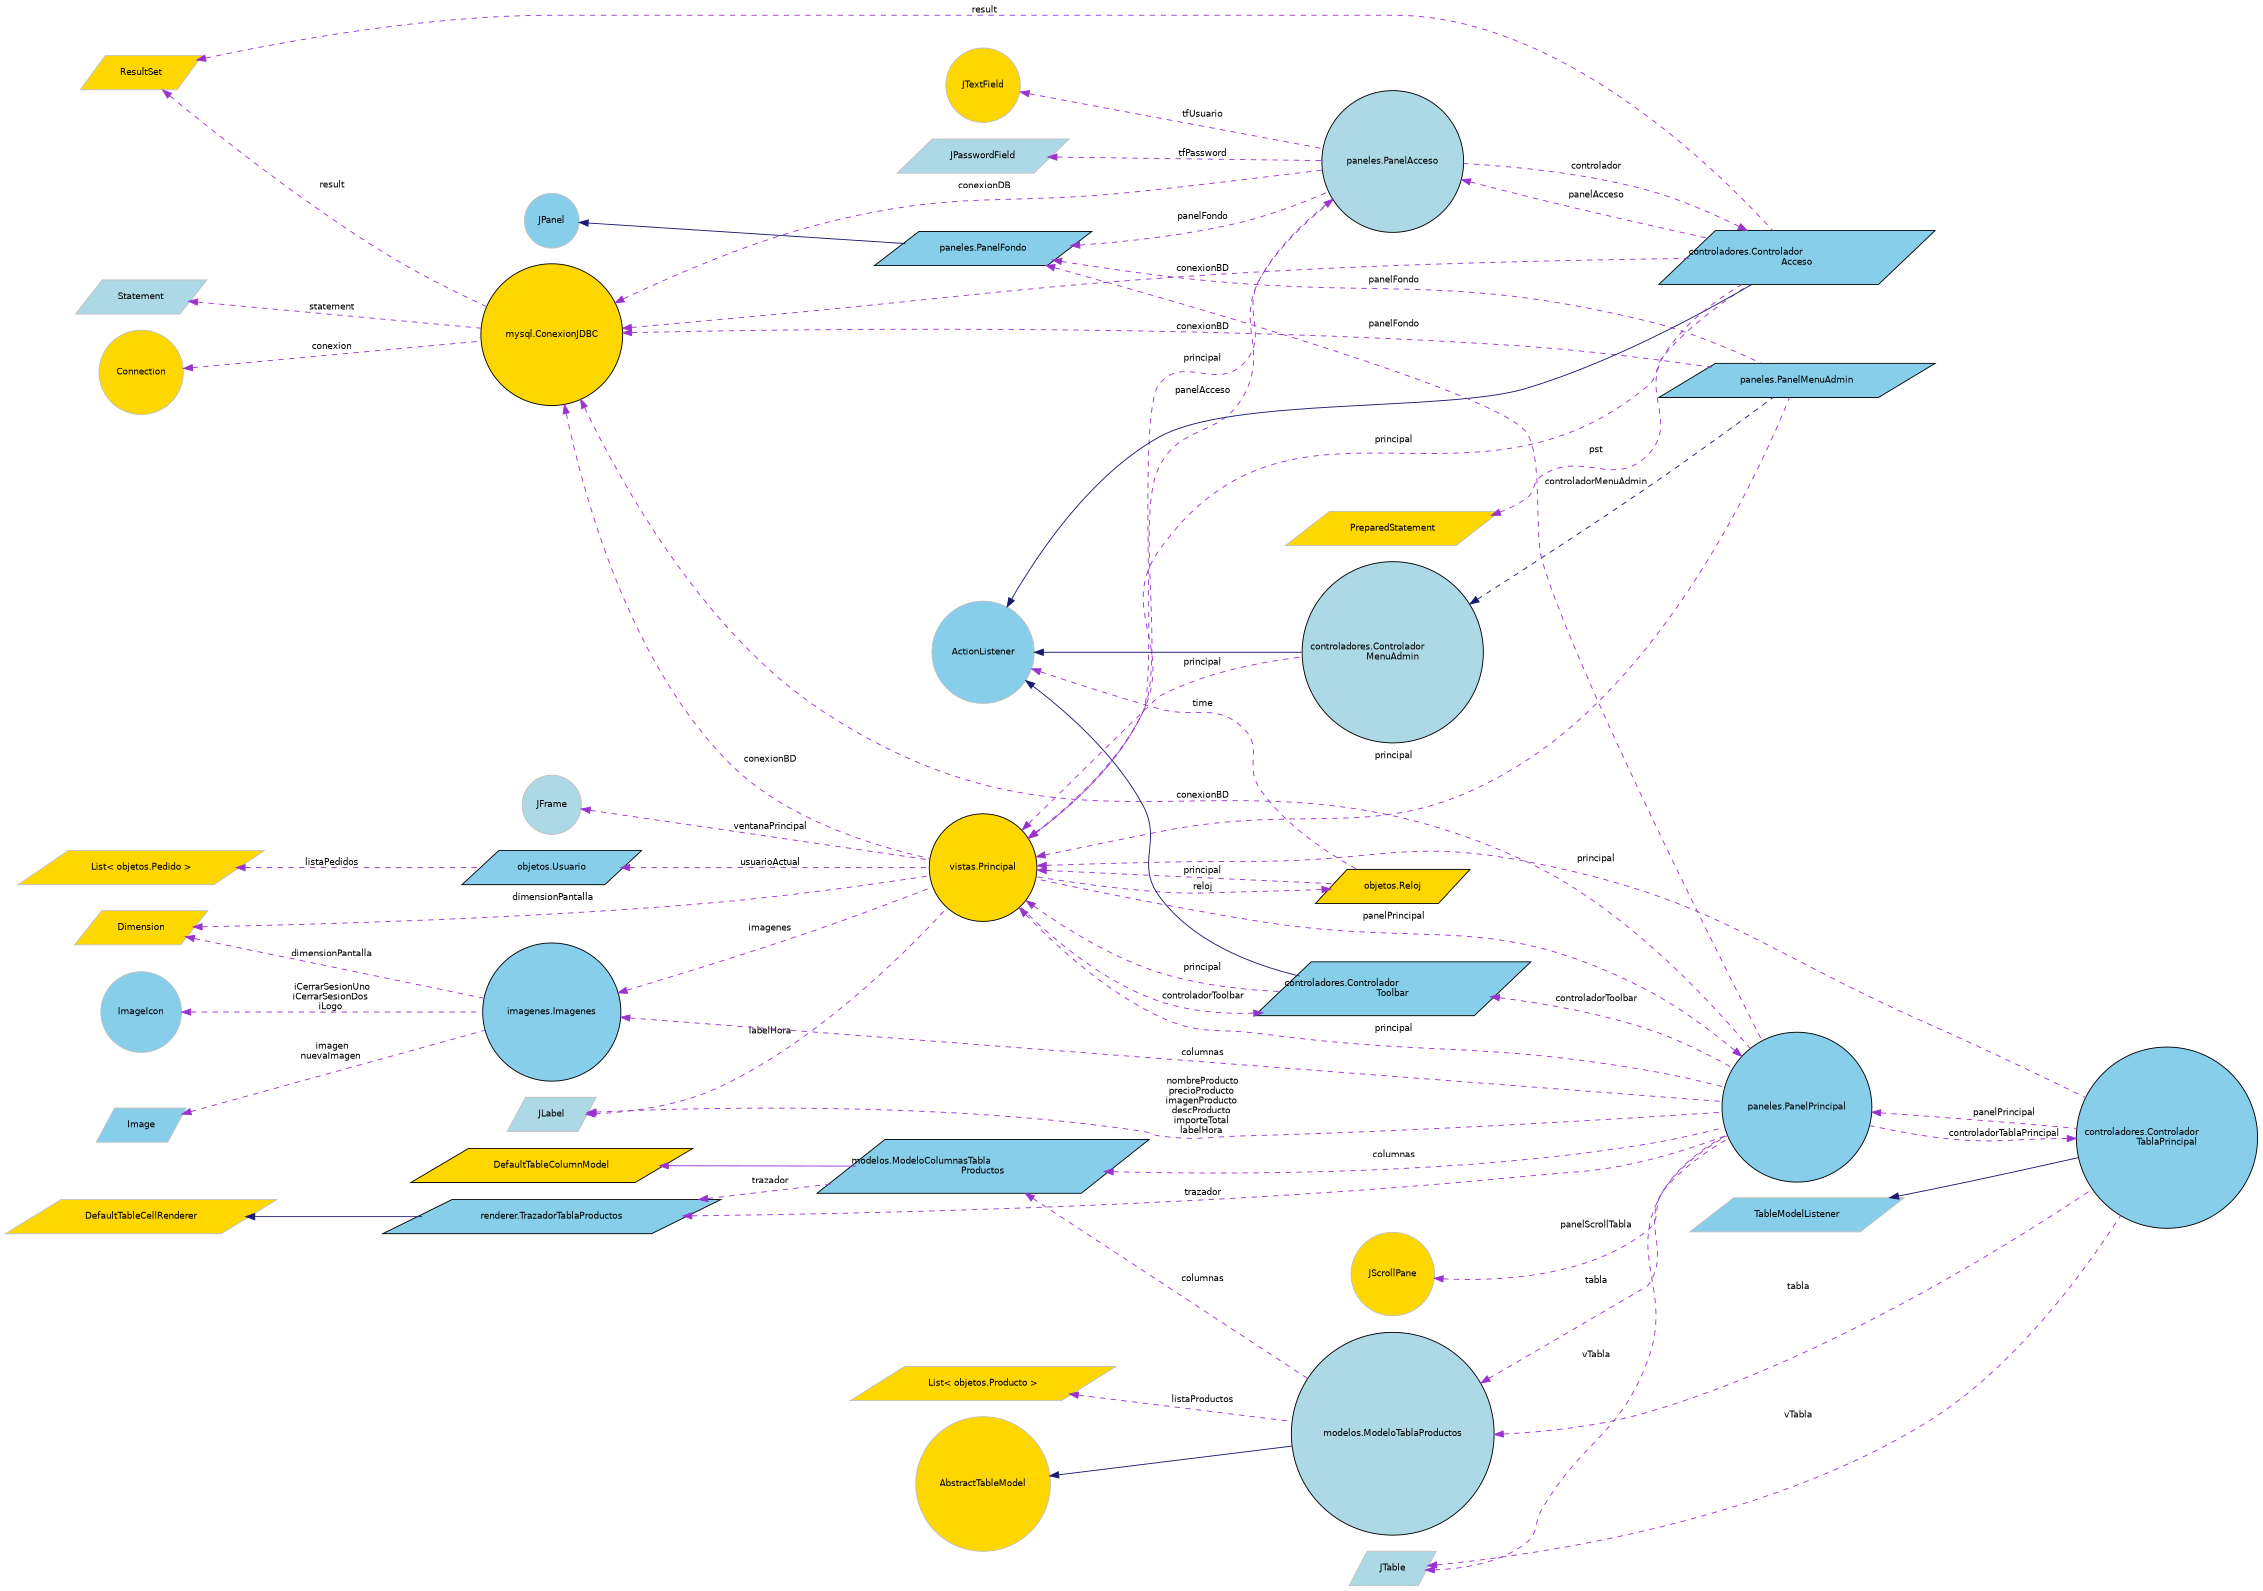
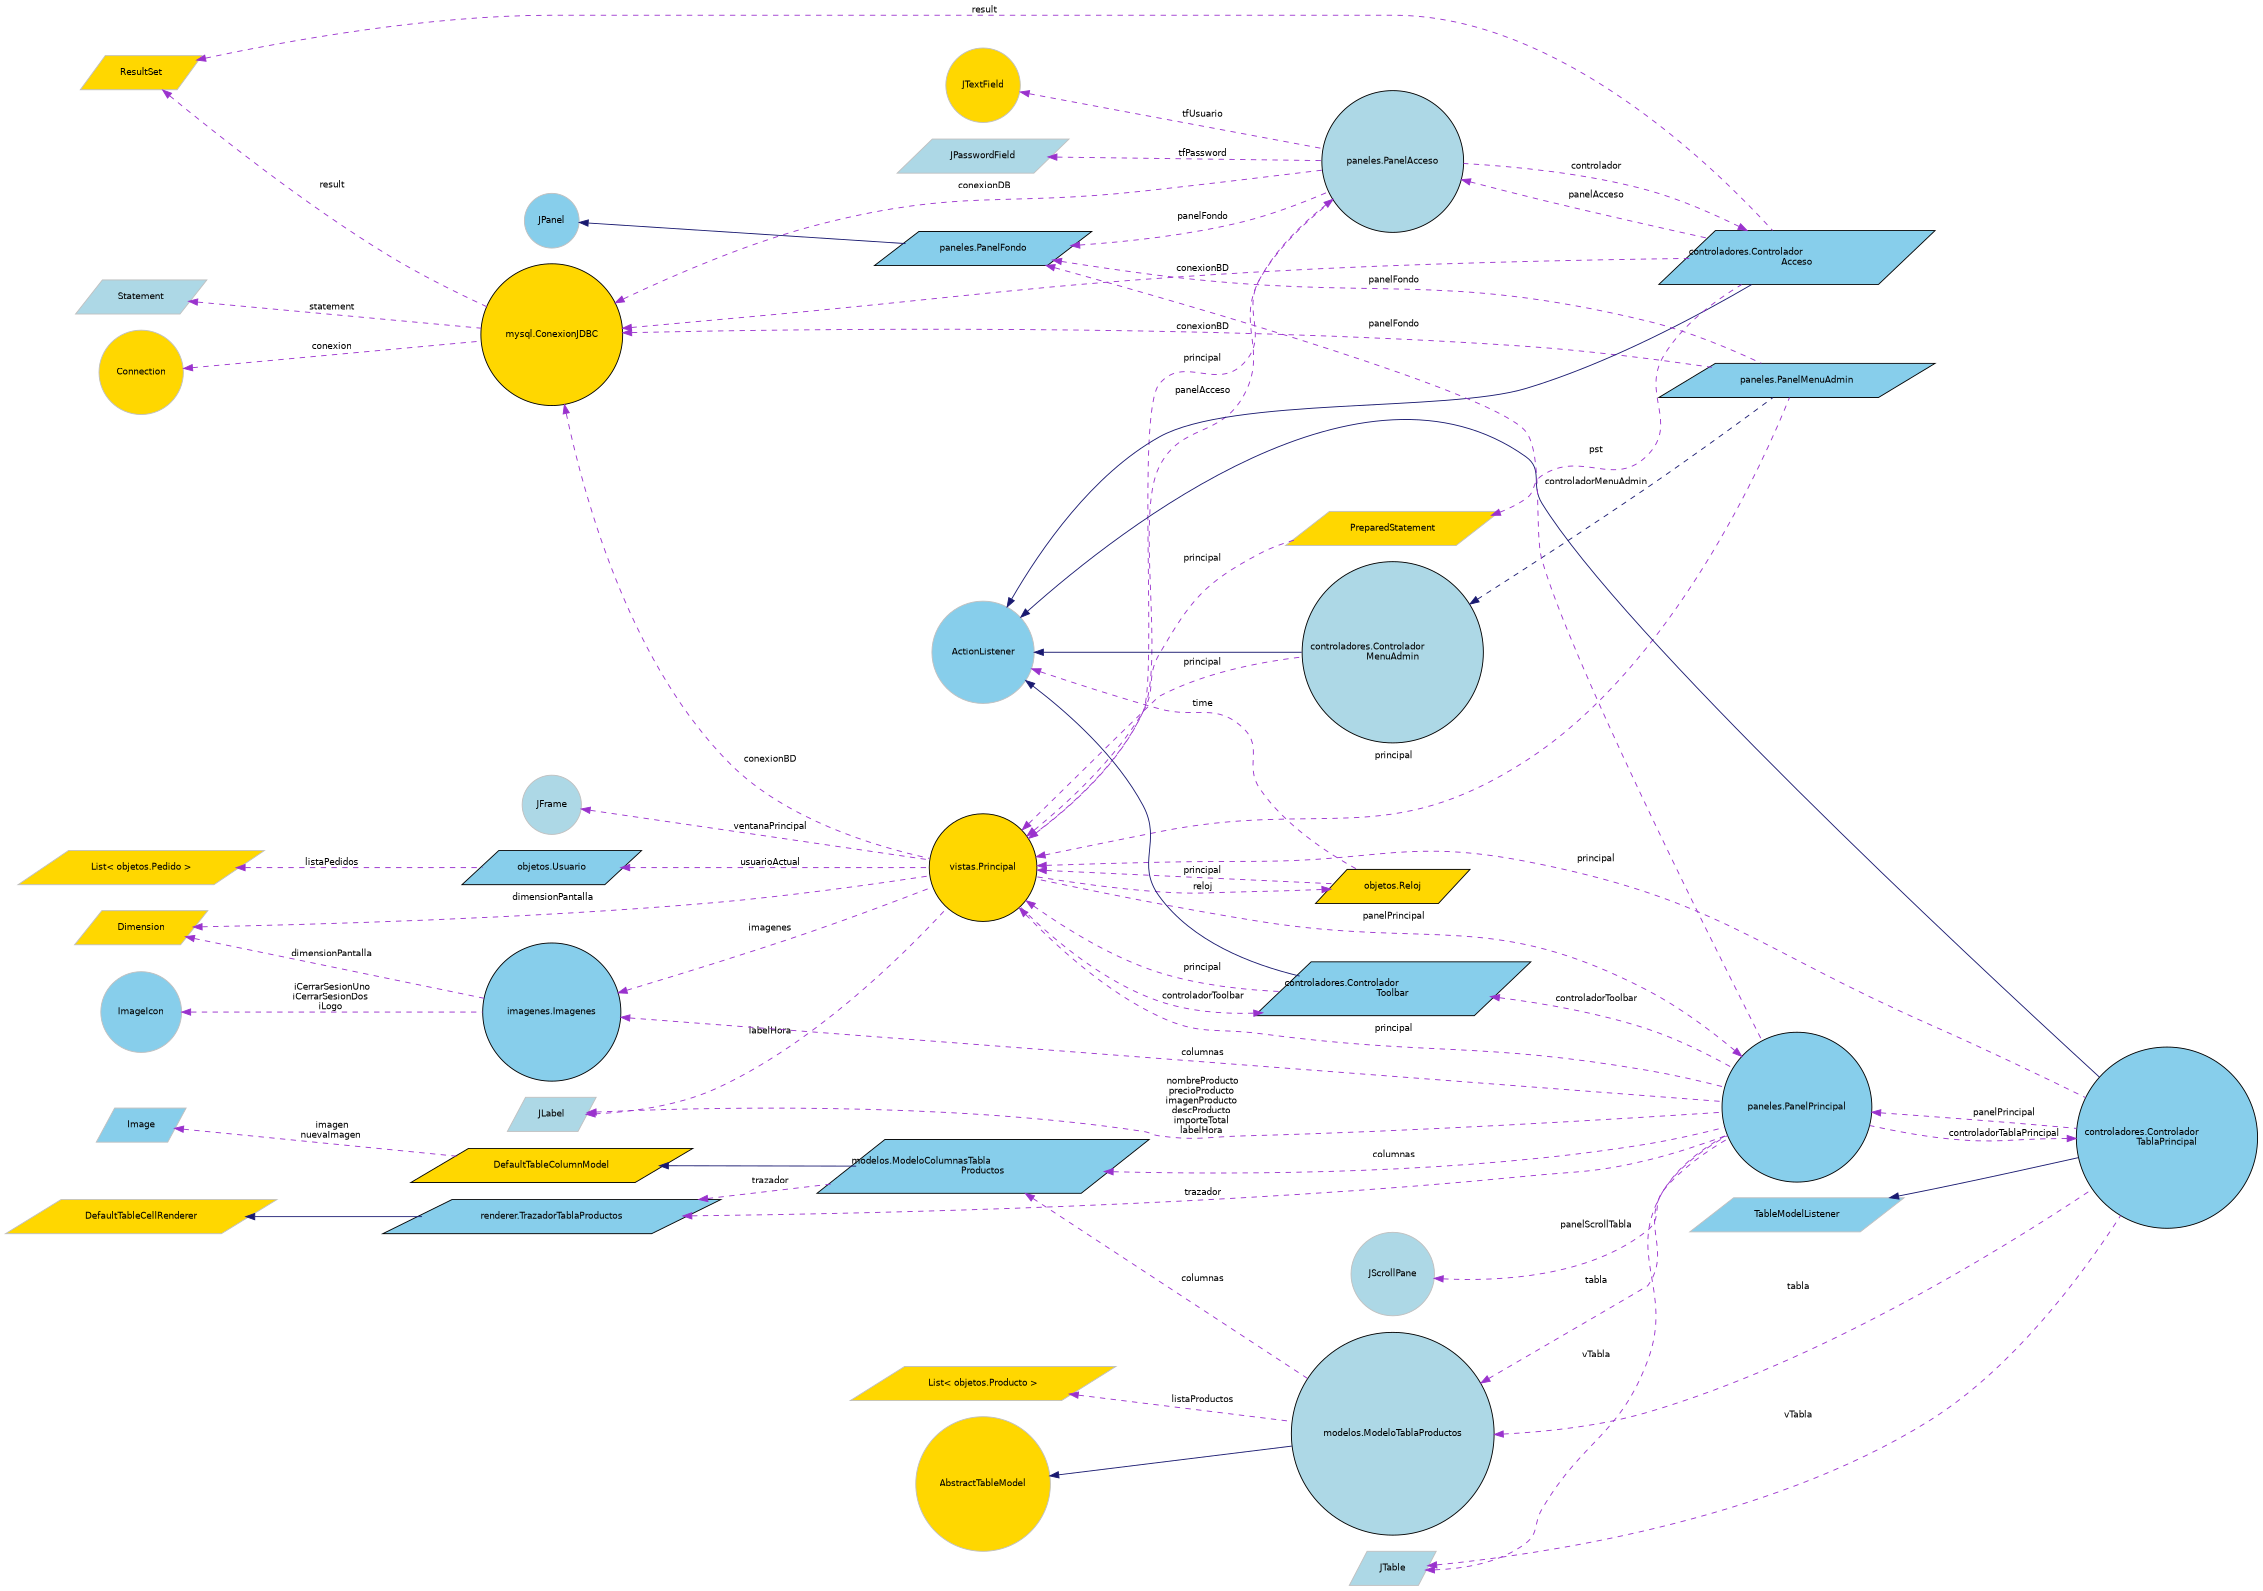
edge "controladores.Controlador Acceso" -> "vistas.Principal": now "PreparedStatement" -> "vistas.Principal"
edge "controladores.Controlador TablaPrincipal" -> "ActionListener": added
edge "paneles.PanelPrincipal" -> "mysql.ConexionJDBC": removed, label "conexionBD"
edge "imagenes.Imagenes" -> "Image": now "DefaultTableColumnModel" -> "Image"
edge "modelos.ModeloColumnasTabla Productos" -> "DefaultTableColumnModel": color darkorchid3 -> midnightblue
node "JScrollPane": fillcolor gold -> lightblue
